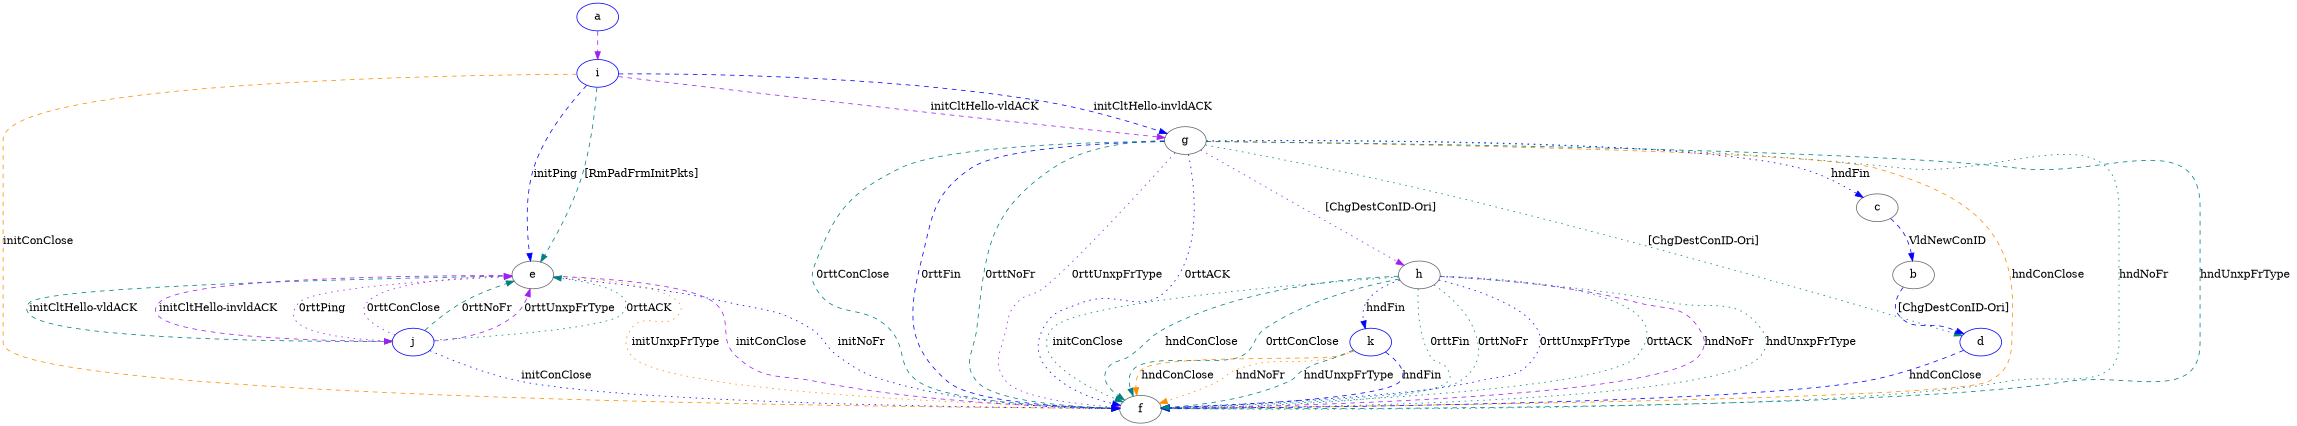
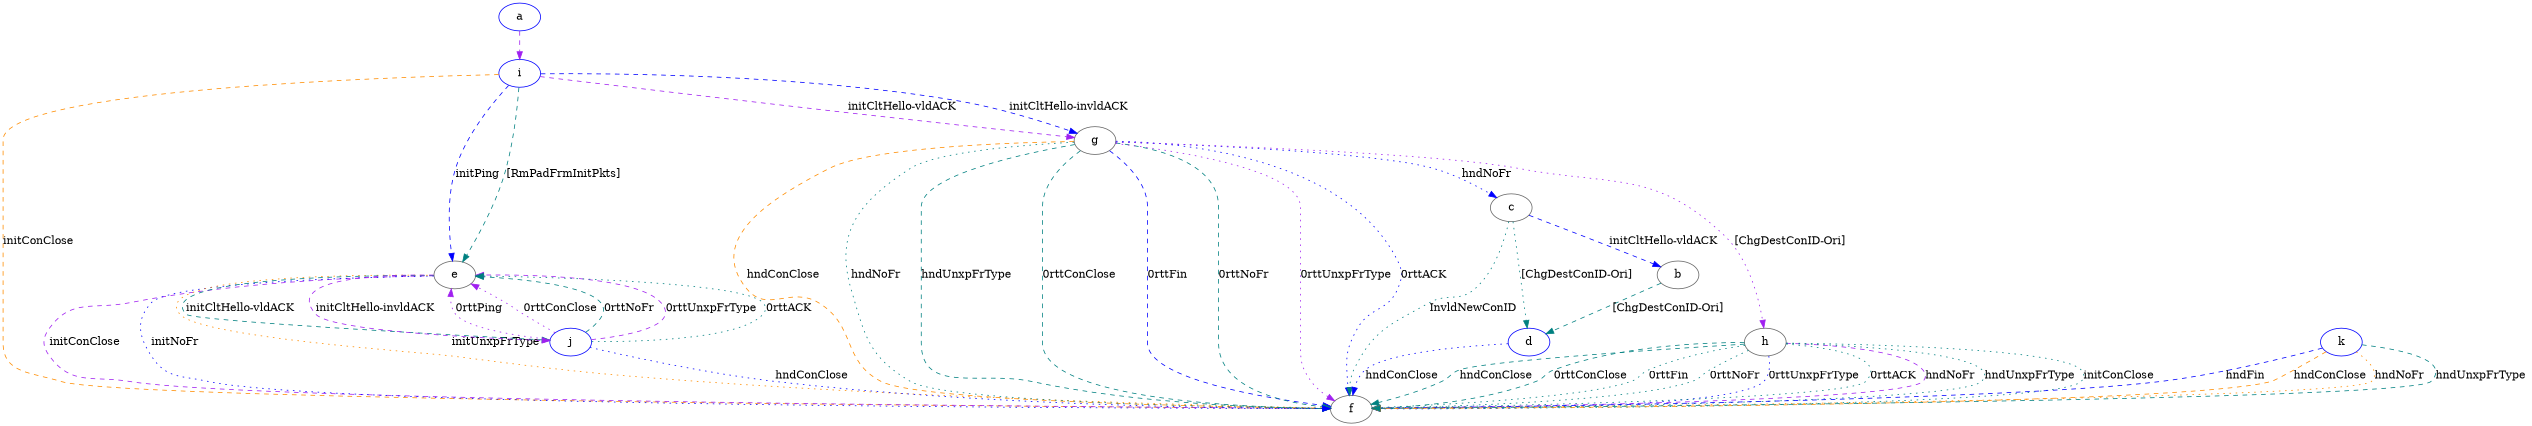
edge "g" -> "c": label "hndFin " -> "hndNoFr "
edge "g" -> "d": now "c" -> "d"
edge "c" -> "b": label "VldNewConID " -> "initCltHello-vldACK "
edge "h" -> "k": removed, label "hndFin"
edge "c" -> "f": added, label "InvldNewConID"
edge "b" -> "d": color blue -> teal
edge "j" -> "f": label "initConClose " -> "hndConClose "
edge "d" -> "f": style dashed -> dotted
